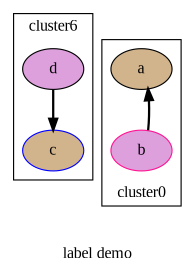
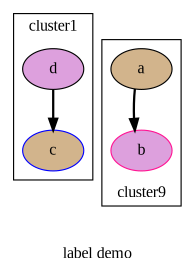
cluster "cluster6": label "cluster6" -> "cluster1"
edge "b" -> "a": reversed
cluster "cluster0": label "cluster0" -> "cluster9"
